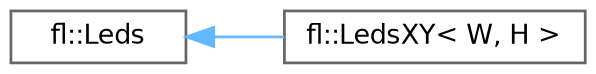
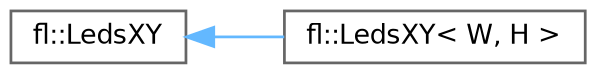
node "fl::Leds": label "fl::Leds" -> "fl::LedsXY"
